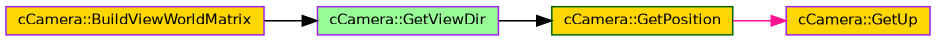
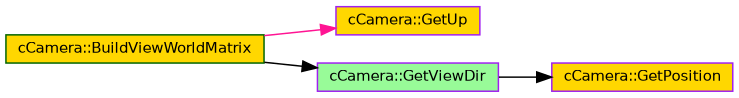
node "cCamera::BuildViewWorldMatrix": color purple -> darkgreen
node "cCamera::GetPosition": color darkgreen -> purple
edge "cCamera::GetPosition" -> "cCamera::GetUp": now "cCamera::BuildViewWorldMatrix" -> "cCamera::GetUp"
